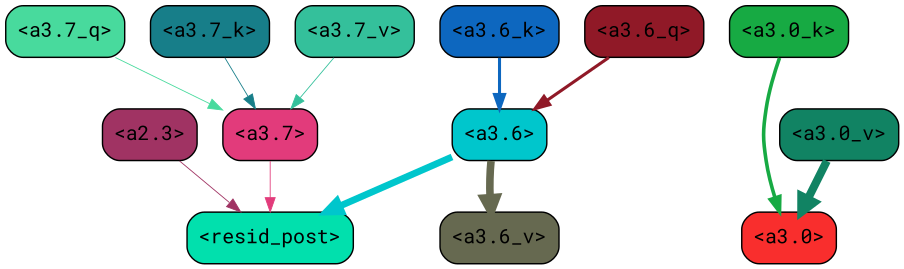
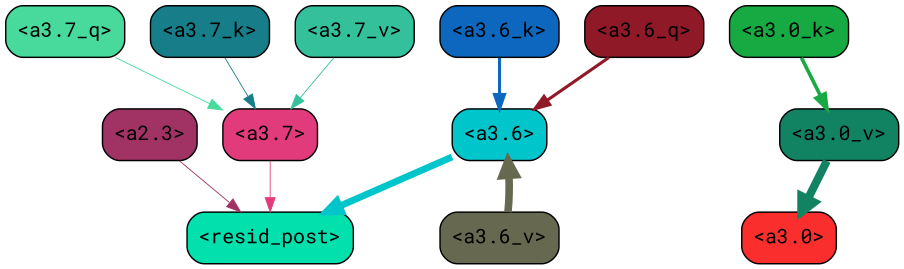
edge "<a3.0_k>" -> "<a3.0>": now "<a3.0_k>" -> "<a3.0_v>"
edge "<a3.6>" -> "<a3.6_v>": reversed
